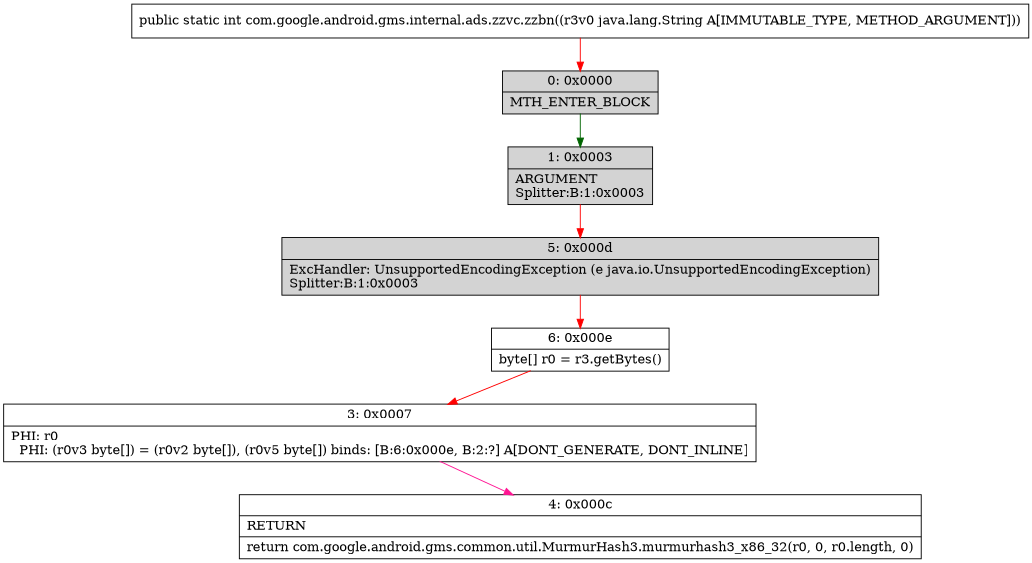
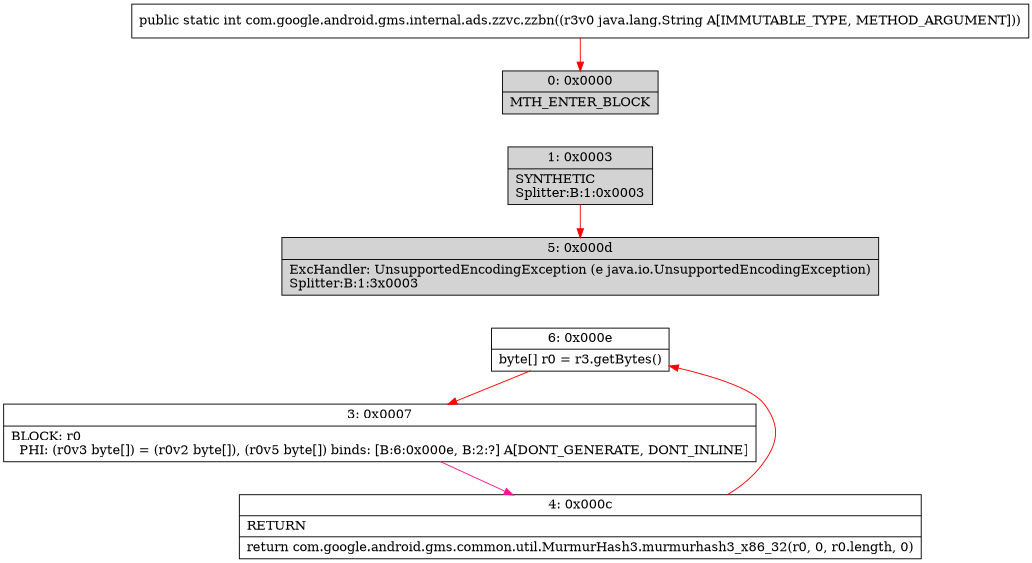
edge "0: 0x0000" -> "1: 0x0003": removed
node "1: 0x0003": text "ARGUMENT" -> "SYNTHETIC"
node "5: 0x000d": text "Splitter:B:1:0x0003" -> "Splitter:B:1:3x0003"
edge "5: 0x000d" -> "6: 0x000e": now "4: 0x000c" -> "6: 0x000e"
node "3: 0x0007": text "PHI: r0" -> "BLOCK: r0"
